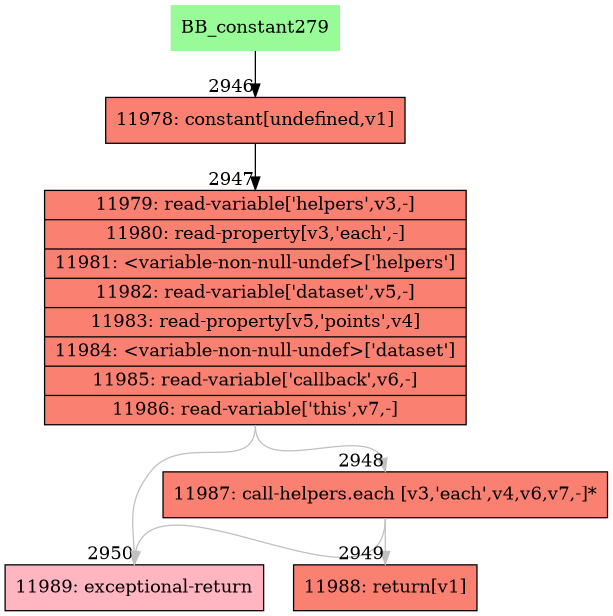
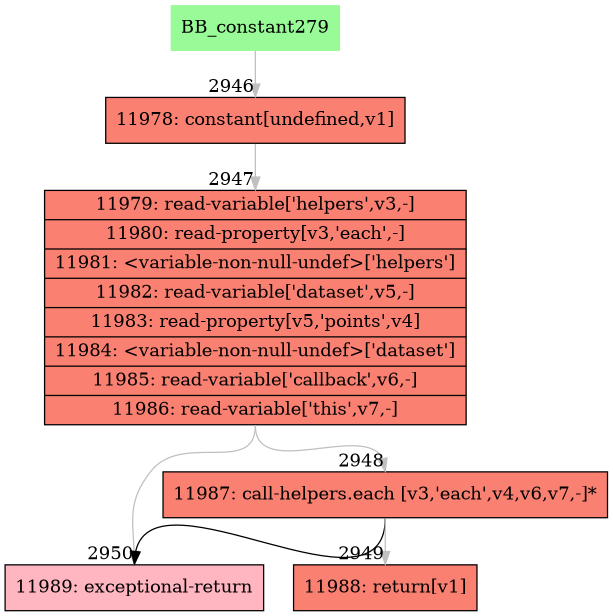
edge "BB_constant279" -> "11978: constant[undefined,v1]": color black -> gray
edge "11978: constant[undefined,v1]" -> "11979: read-variable['helpers',v3,-]": color black -> gray
edge "11987: call-helpers.each [v3,'each',v4,v6,v7,-]*" -> "11989: exceptional-return": color gray -> black
